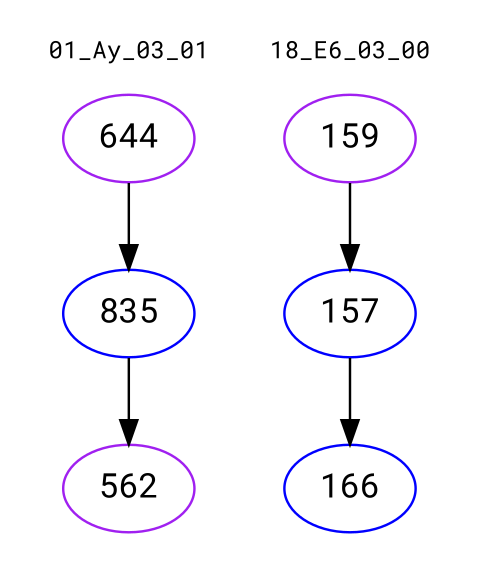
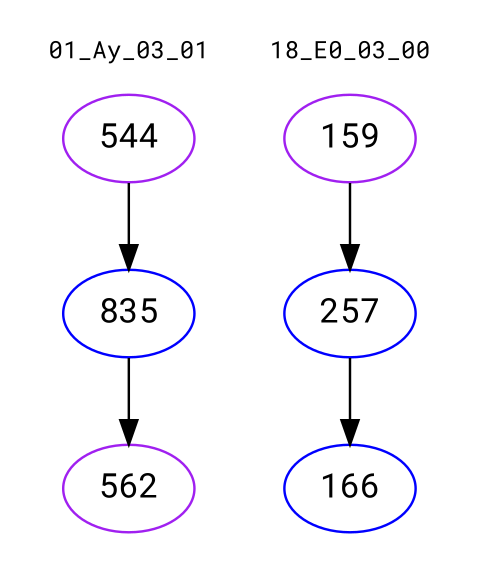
cluster "18_E6_03_00": label "18_E6_03_00" -> "18_E0_03_00"
node "644": label "644" -> "544"
node "157": label "157" -> "257"
